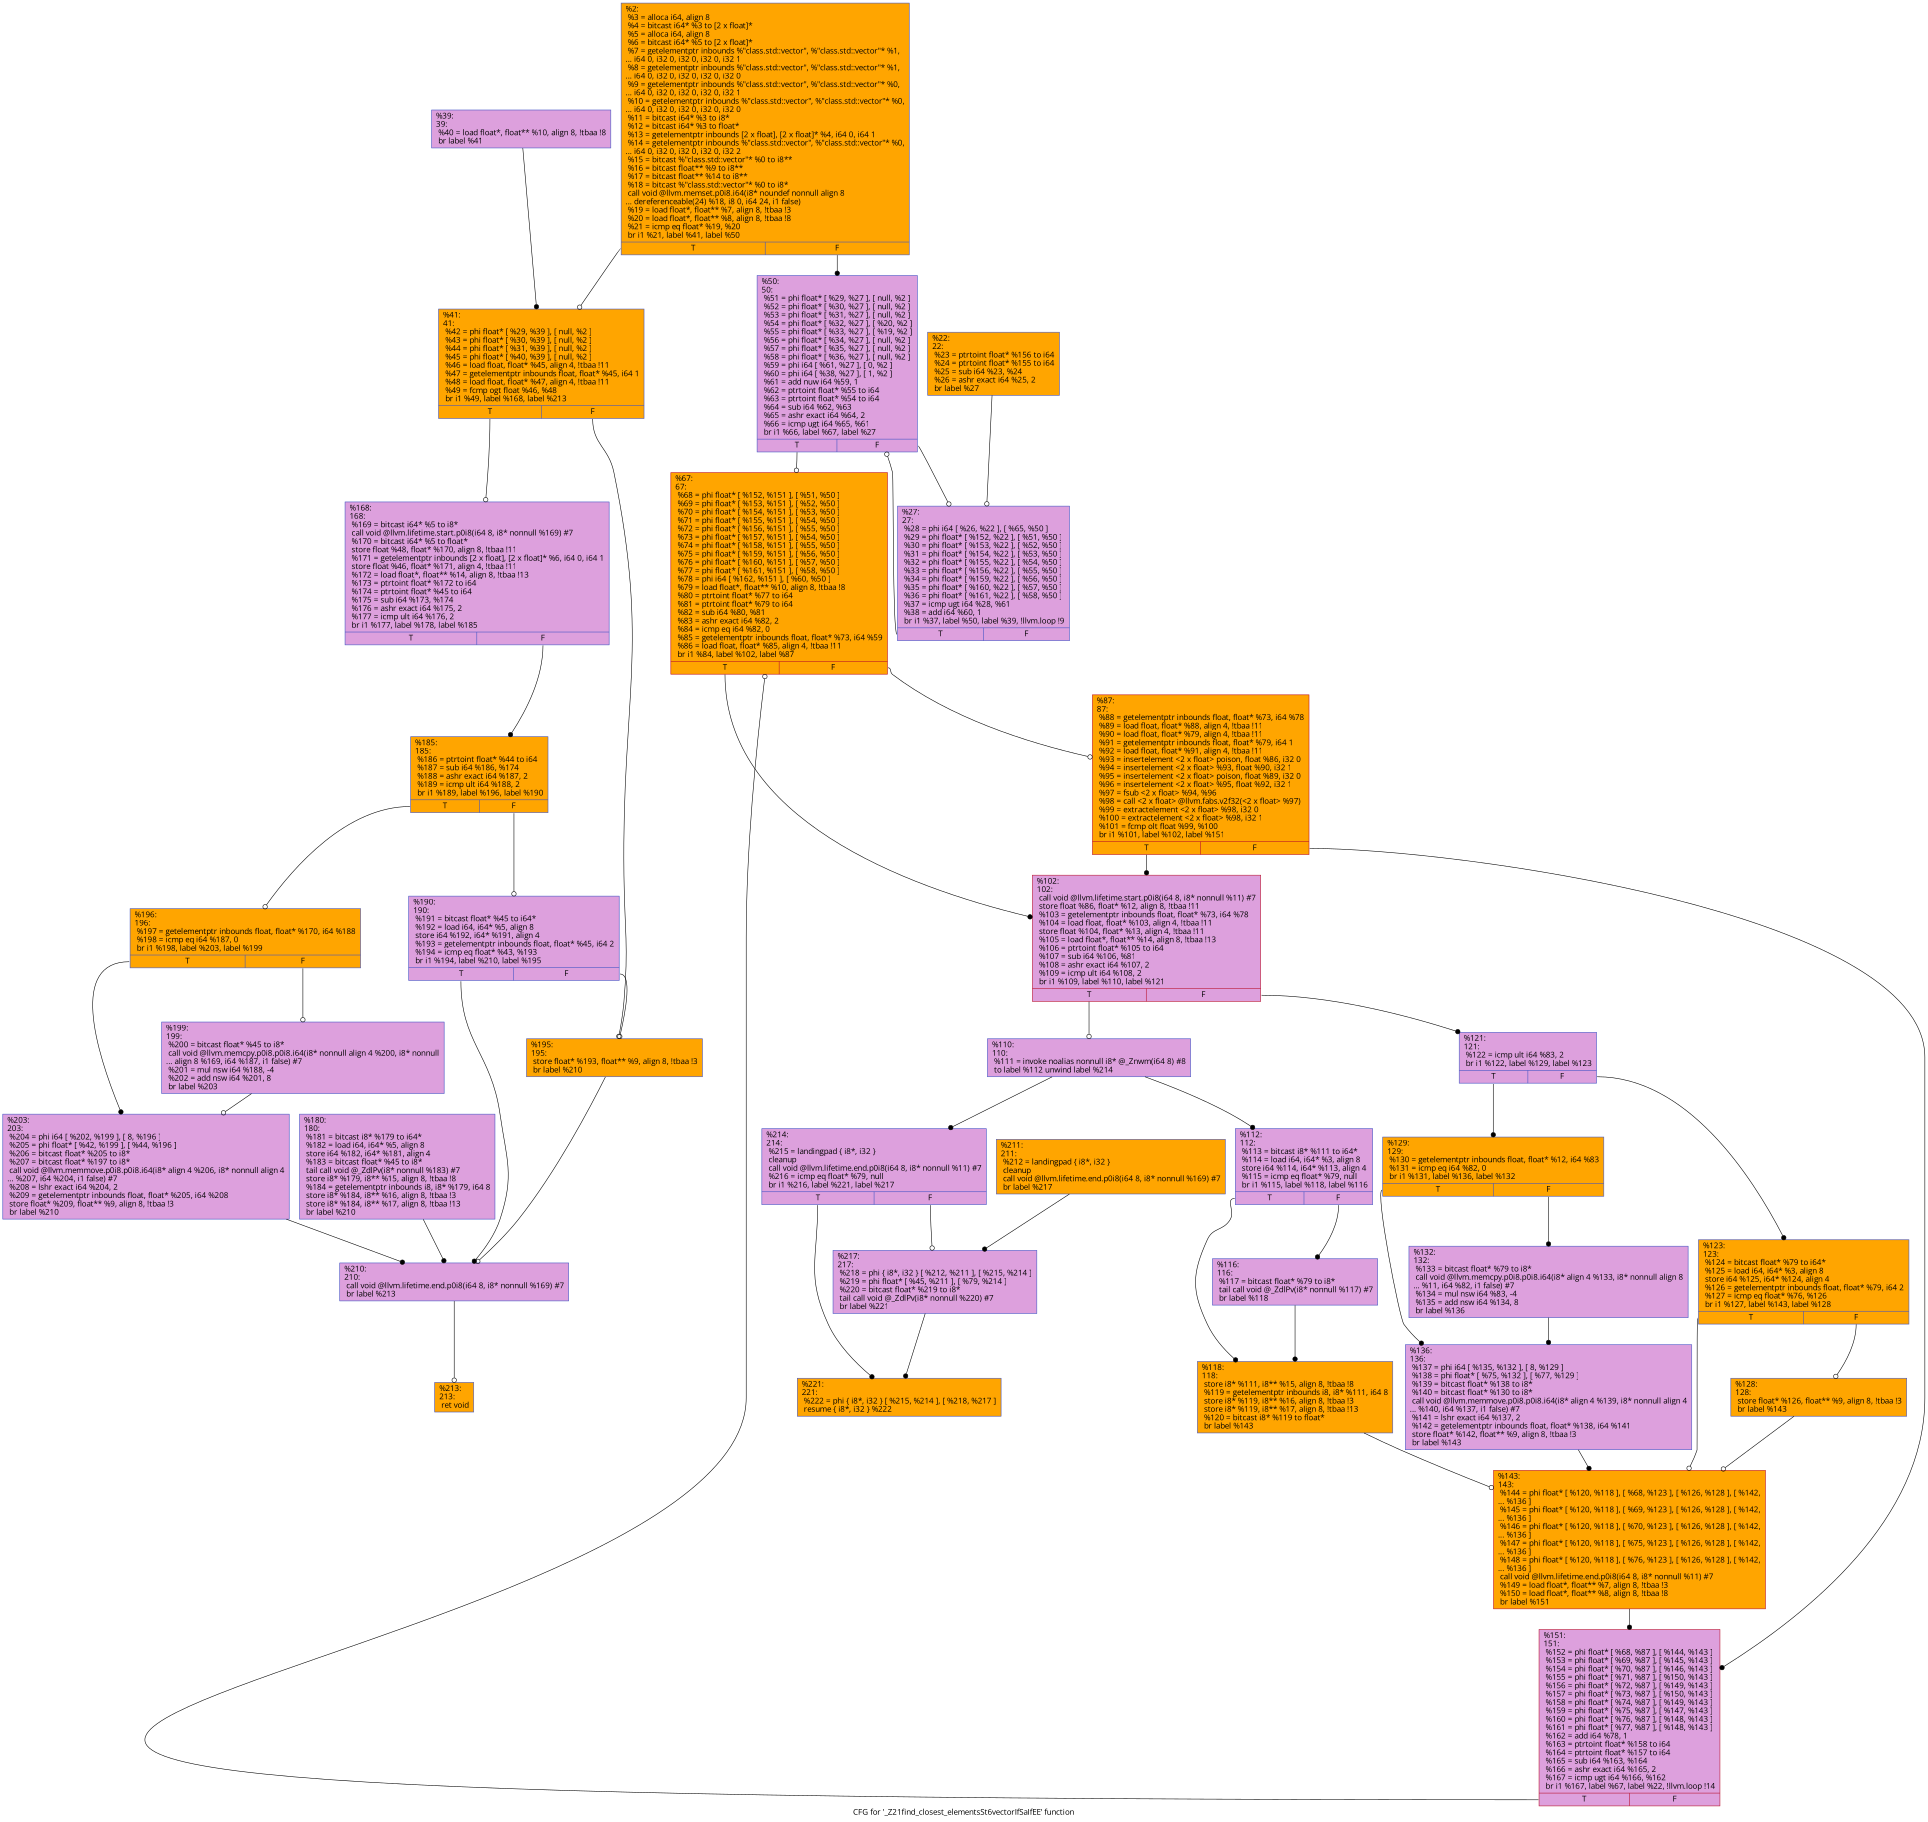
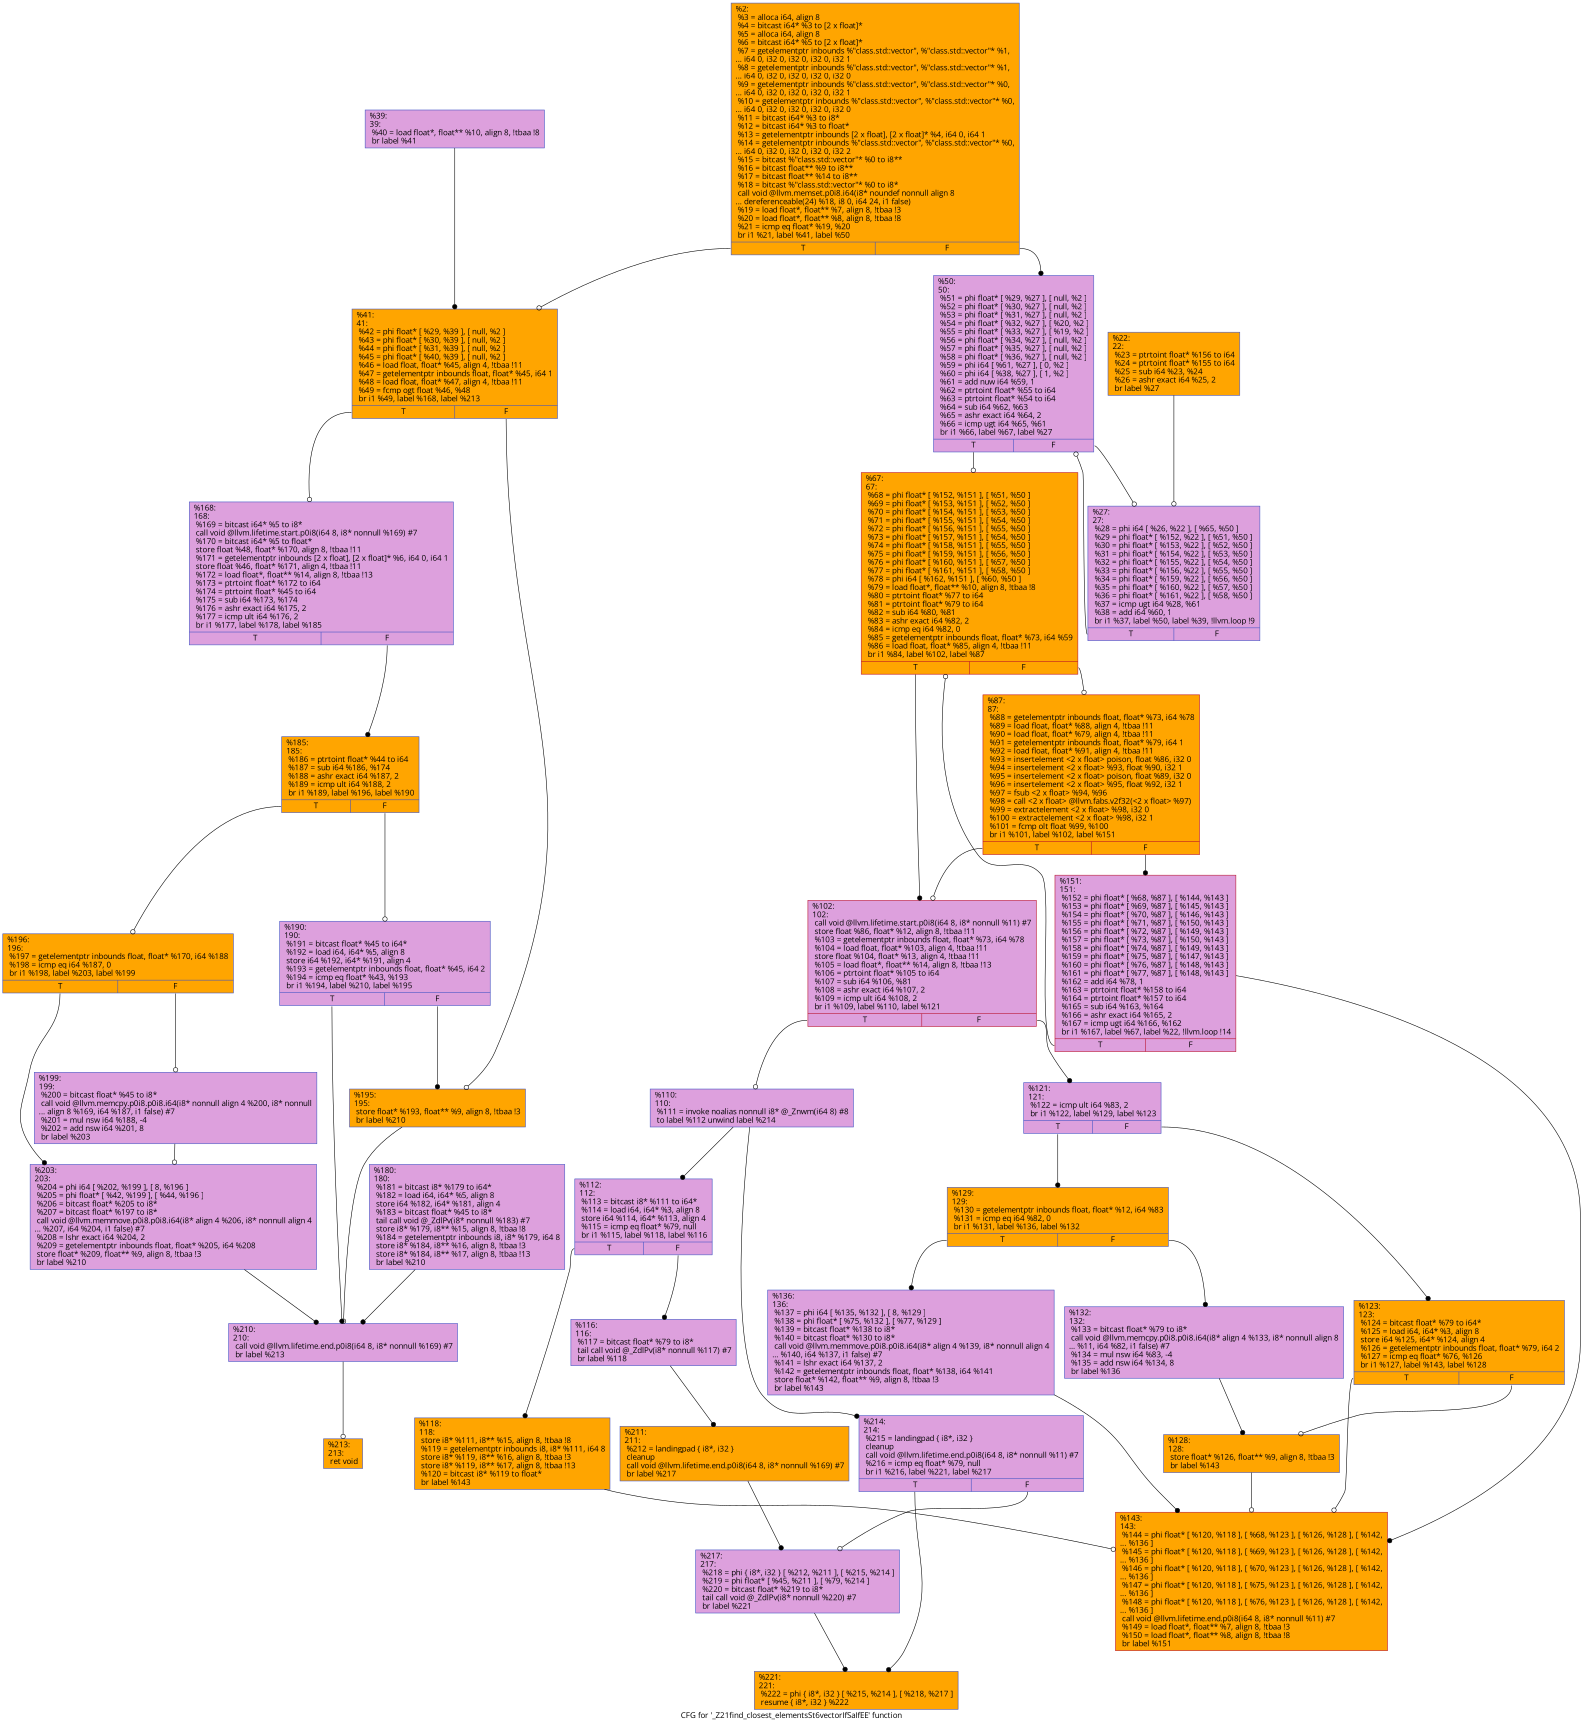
edge "%87:" -> "%102:": arrowhead dot -> odot
edge "%190:" -> "%195:": arrowhead odot -> dot
edge "%132:" -> "%136:": now "%132:" -> "%128:"
edge "%116:" -> "%118:": now "%116:" -> "%211:"
edge "%143:" -> "%151:": reversed
